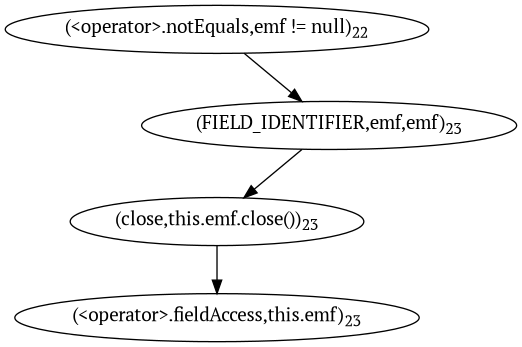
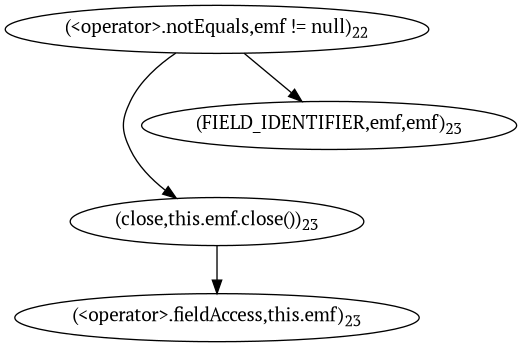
edge "(FIELD_IDENTIFIER,emf,emf)" -> "(close,this.emf.close())": now "(<operator>.notEquals,emf != null)" -> "(close,this.emf.close())"
